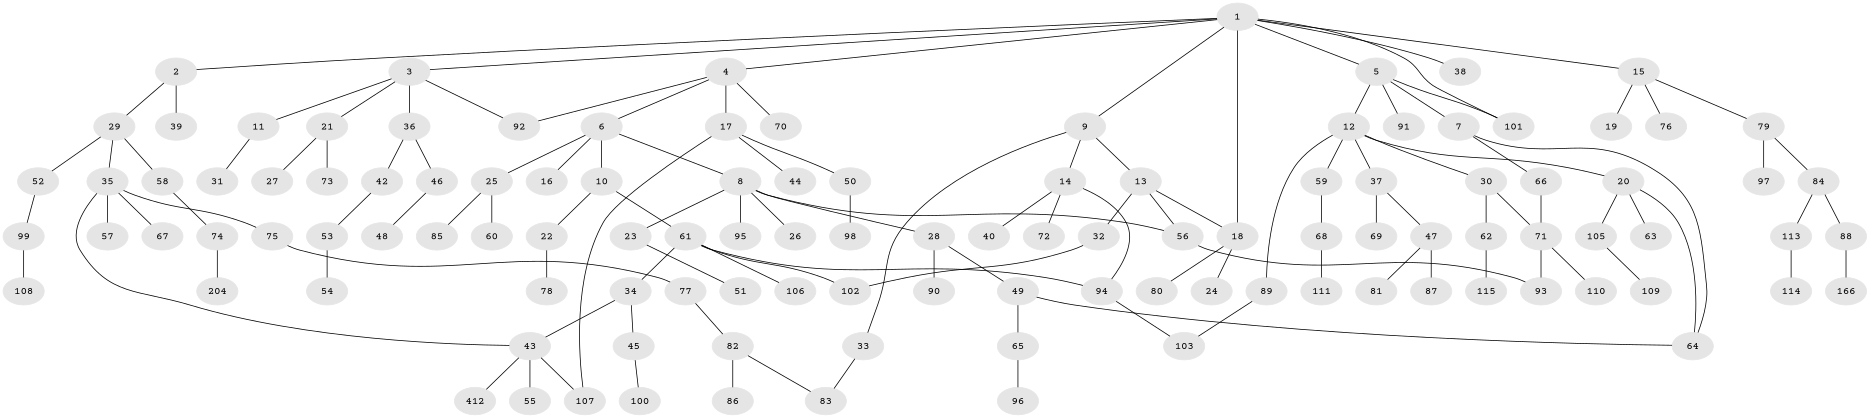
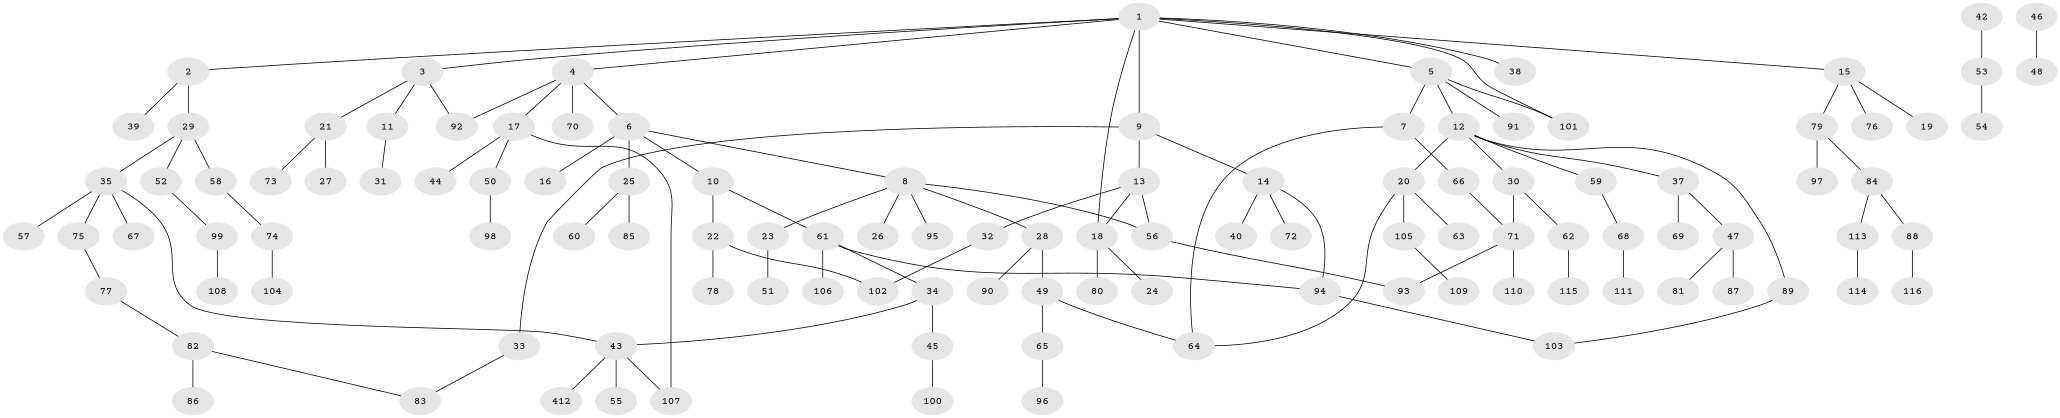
node "36": removed
edge "61" -- "102": now "22" -- "102"
node "204": label "204" -> "104"
node "166": label "166" -> "116"
